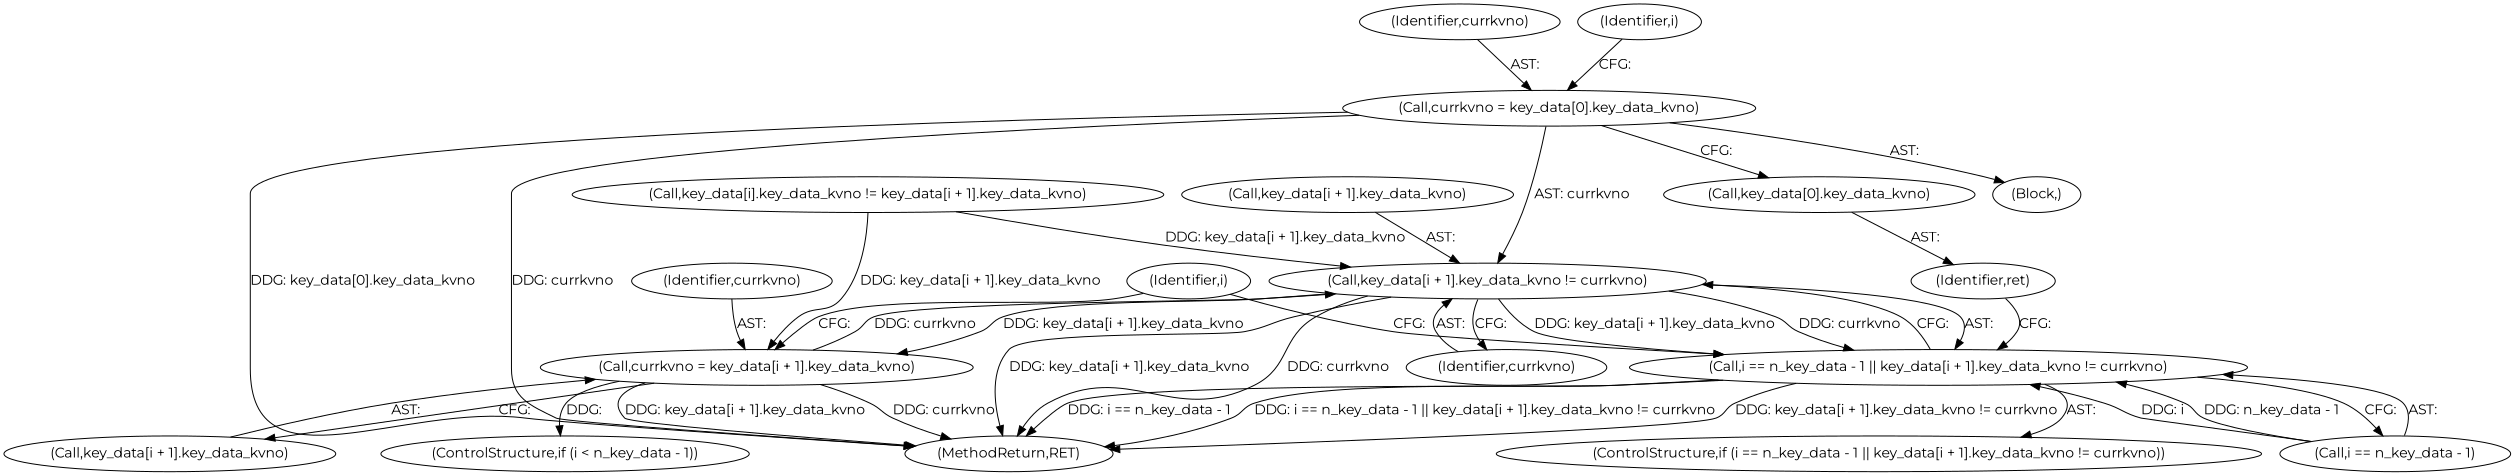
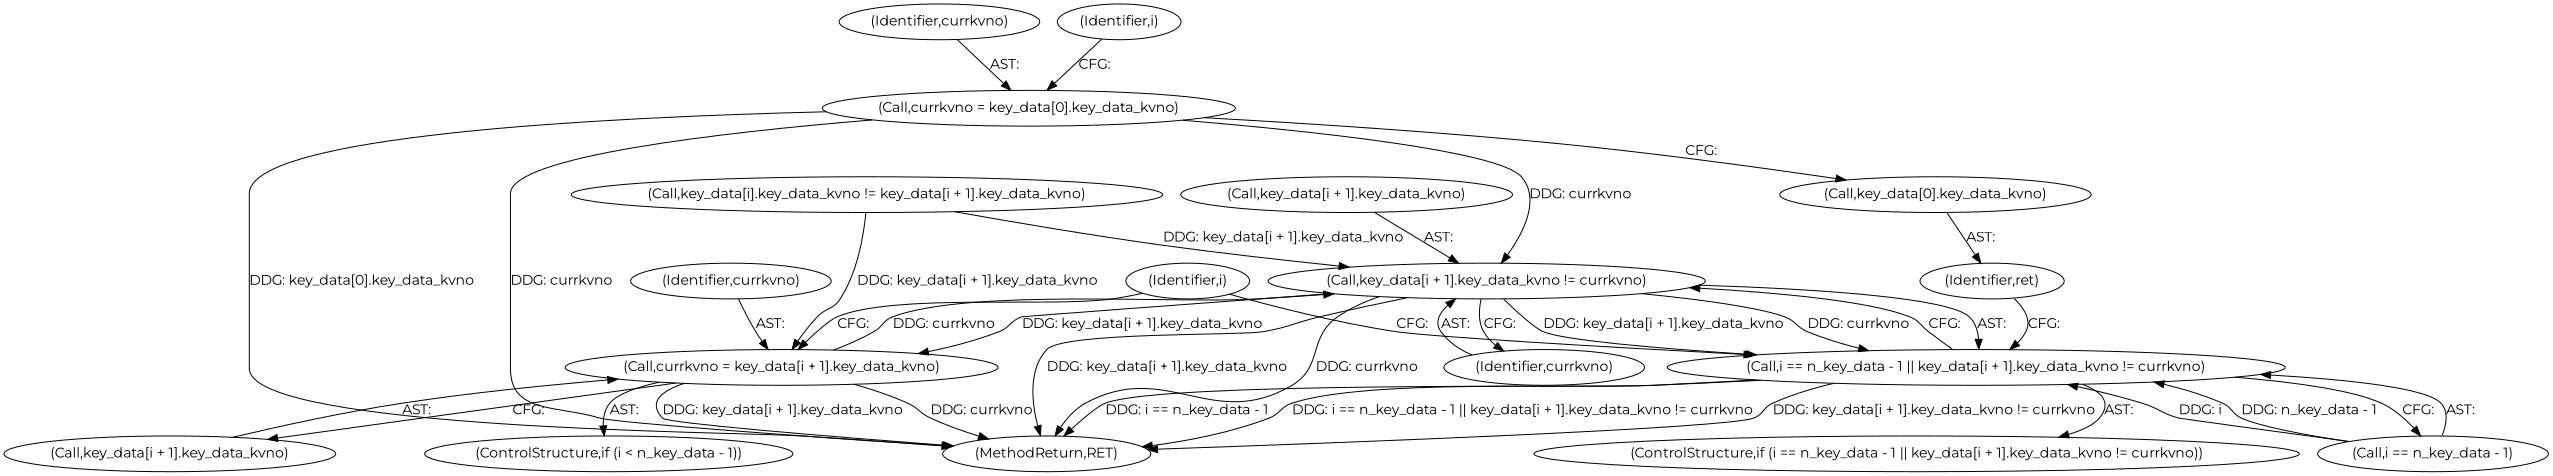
edge "(Call,currkvno = key_data[0].key_data_kvno)" -> "(Call,key_data[i + 1].key_data_kvno != currkvno)": label "AST: currkvno" -> "DDG: currkvno"
node "(Block,)": removed
edge "(Call,currkvno = key_data[i + 1].key_data_kvno)" -> "(ControlStructure,if (i < n_key_data - 1))": label "DDG: " -> "AST: "
